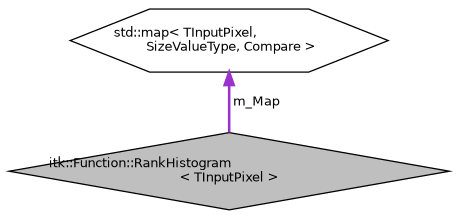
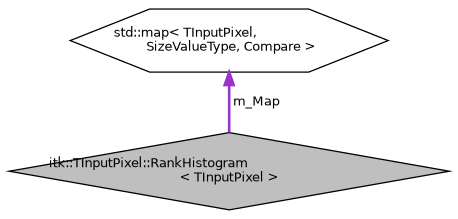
node "itk::Function::RankHistogram < TInputPixel >": label "itk::Function::RankHistogram < TInputPixel >" -> "itk::TInputPixel::RankHistogram < TInputPixel >"
